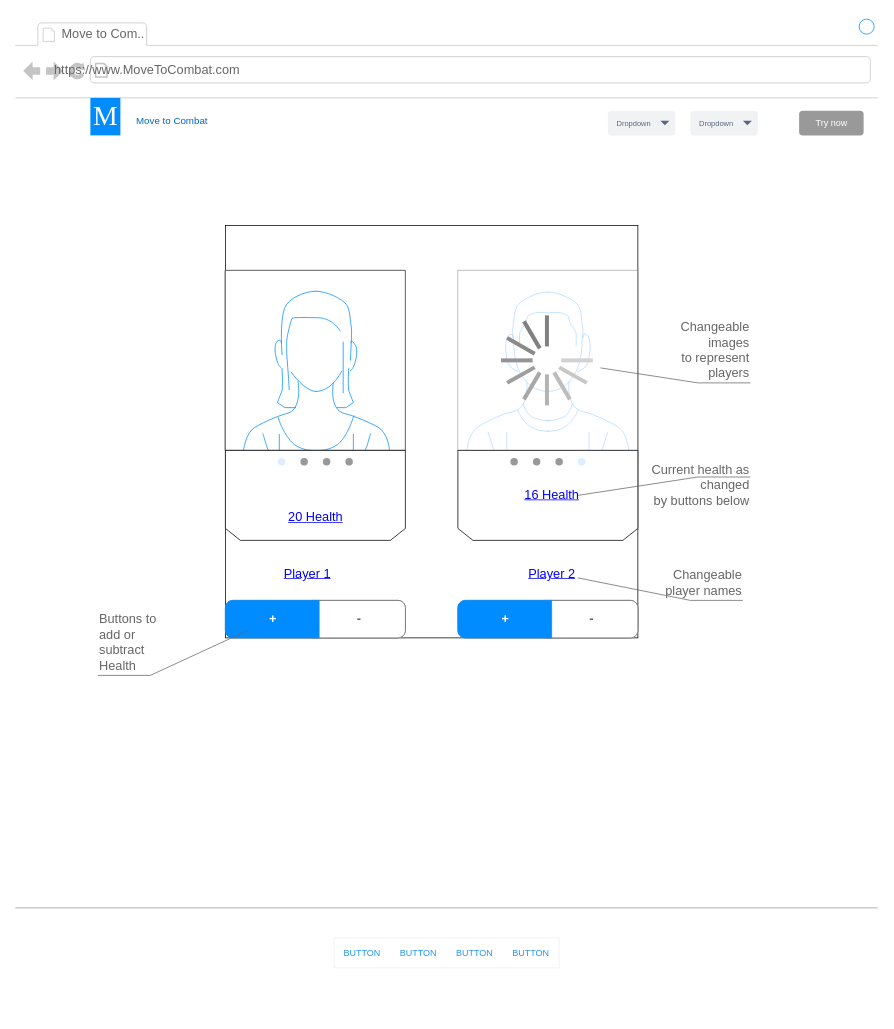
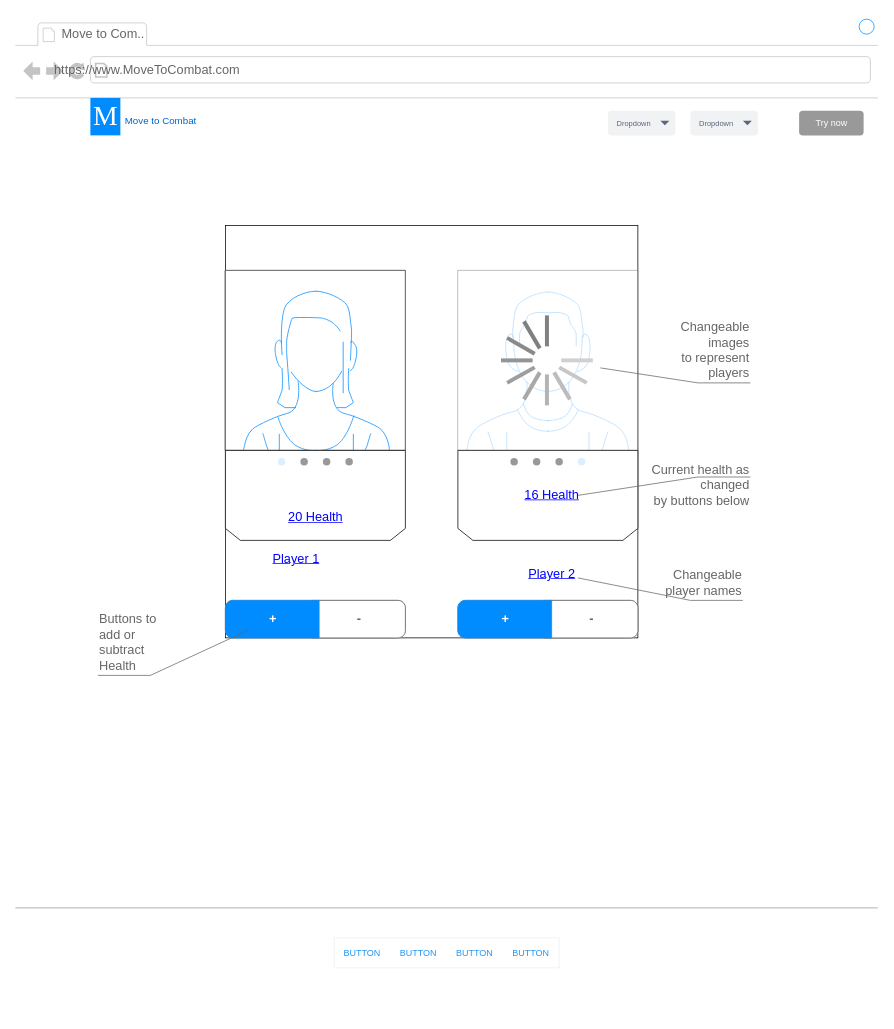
node "Move to Combat": moved (172, 120) -> (161, 120)
node "Player 1": moved (307, 574) -> (296, 559)
